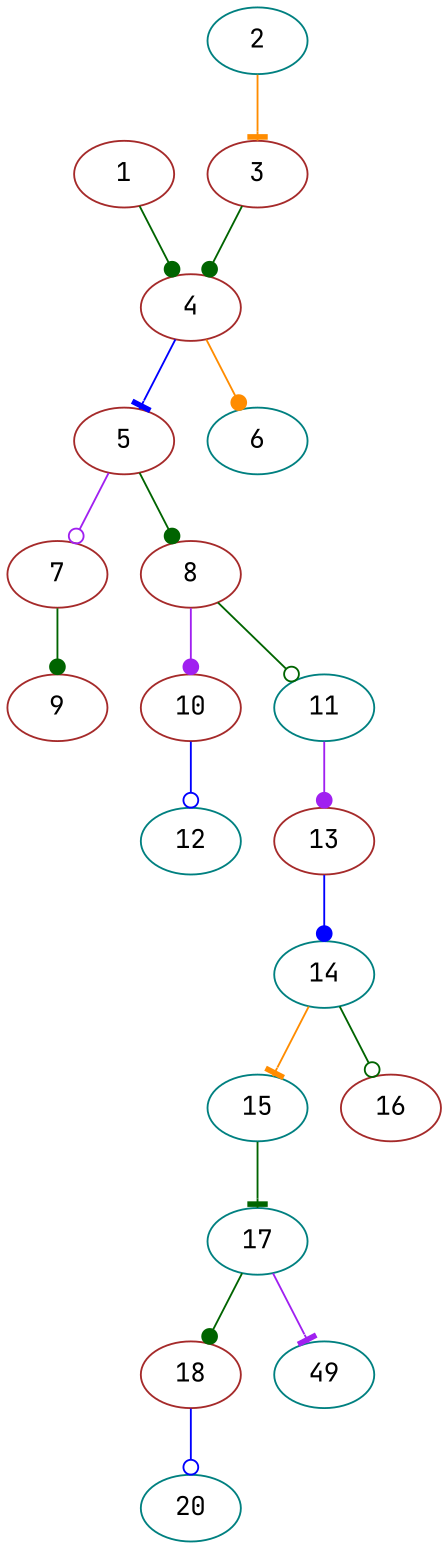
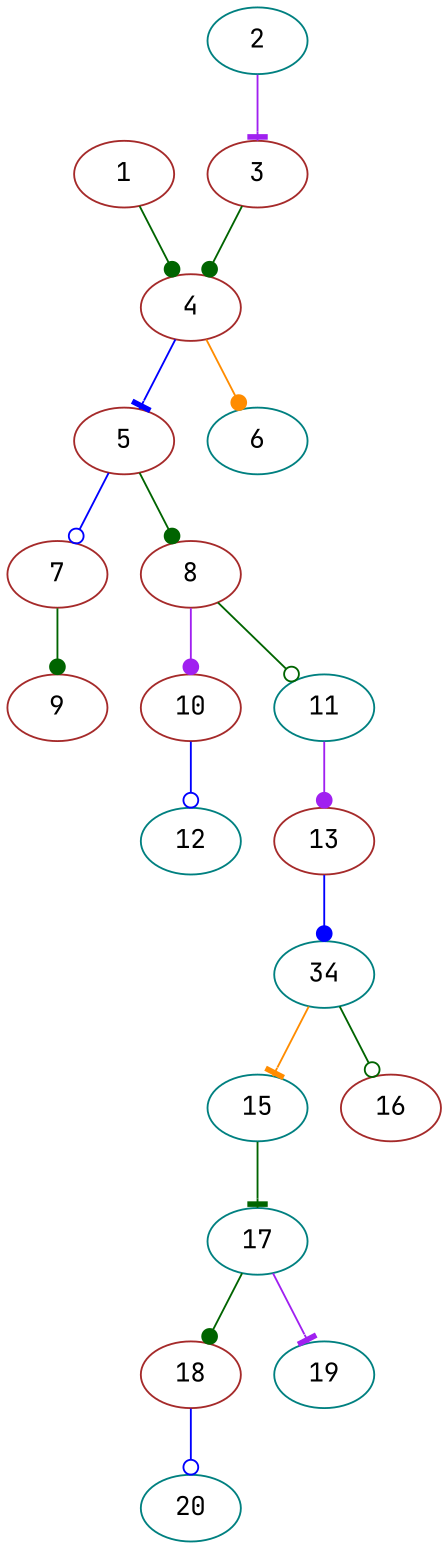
edge "2" -> "3": color darkorange -> purple
edge "5" -> "7": color purple -> blue
node "14": label "14" -> "34"
node "49": label "49" -> "19"
